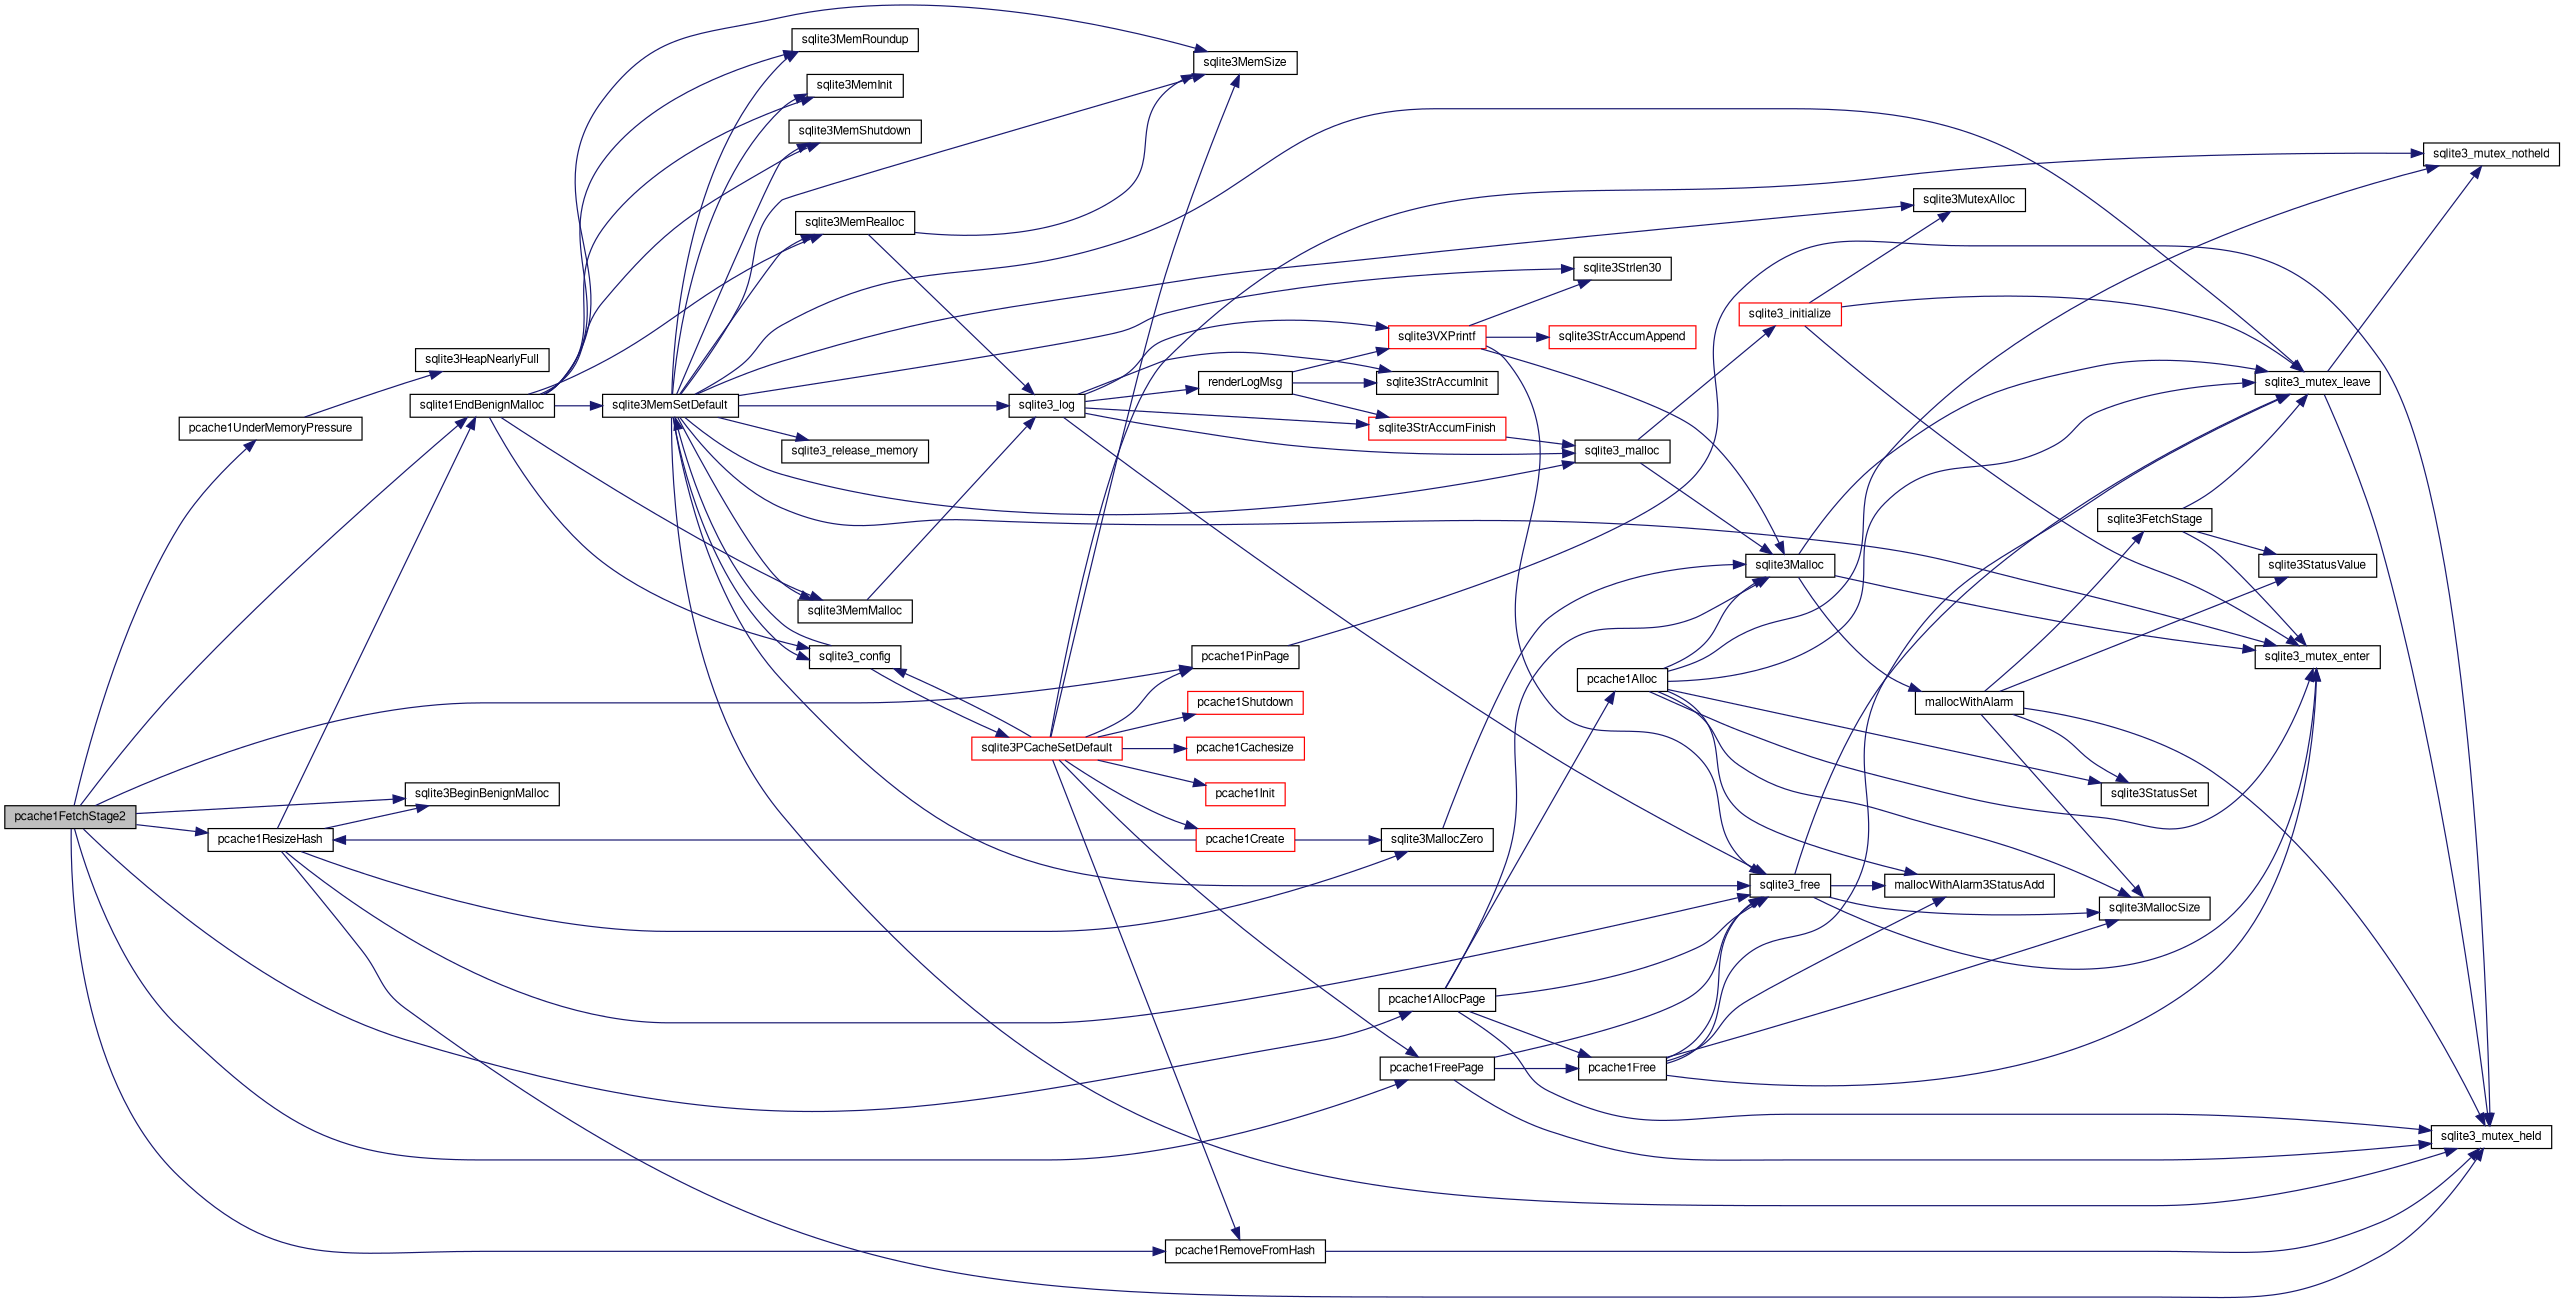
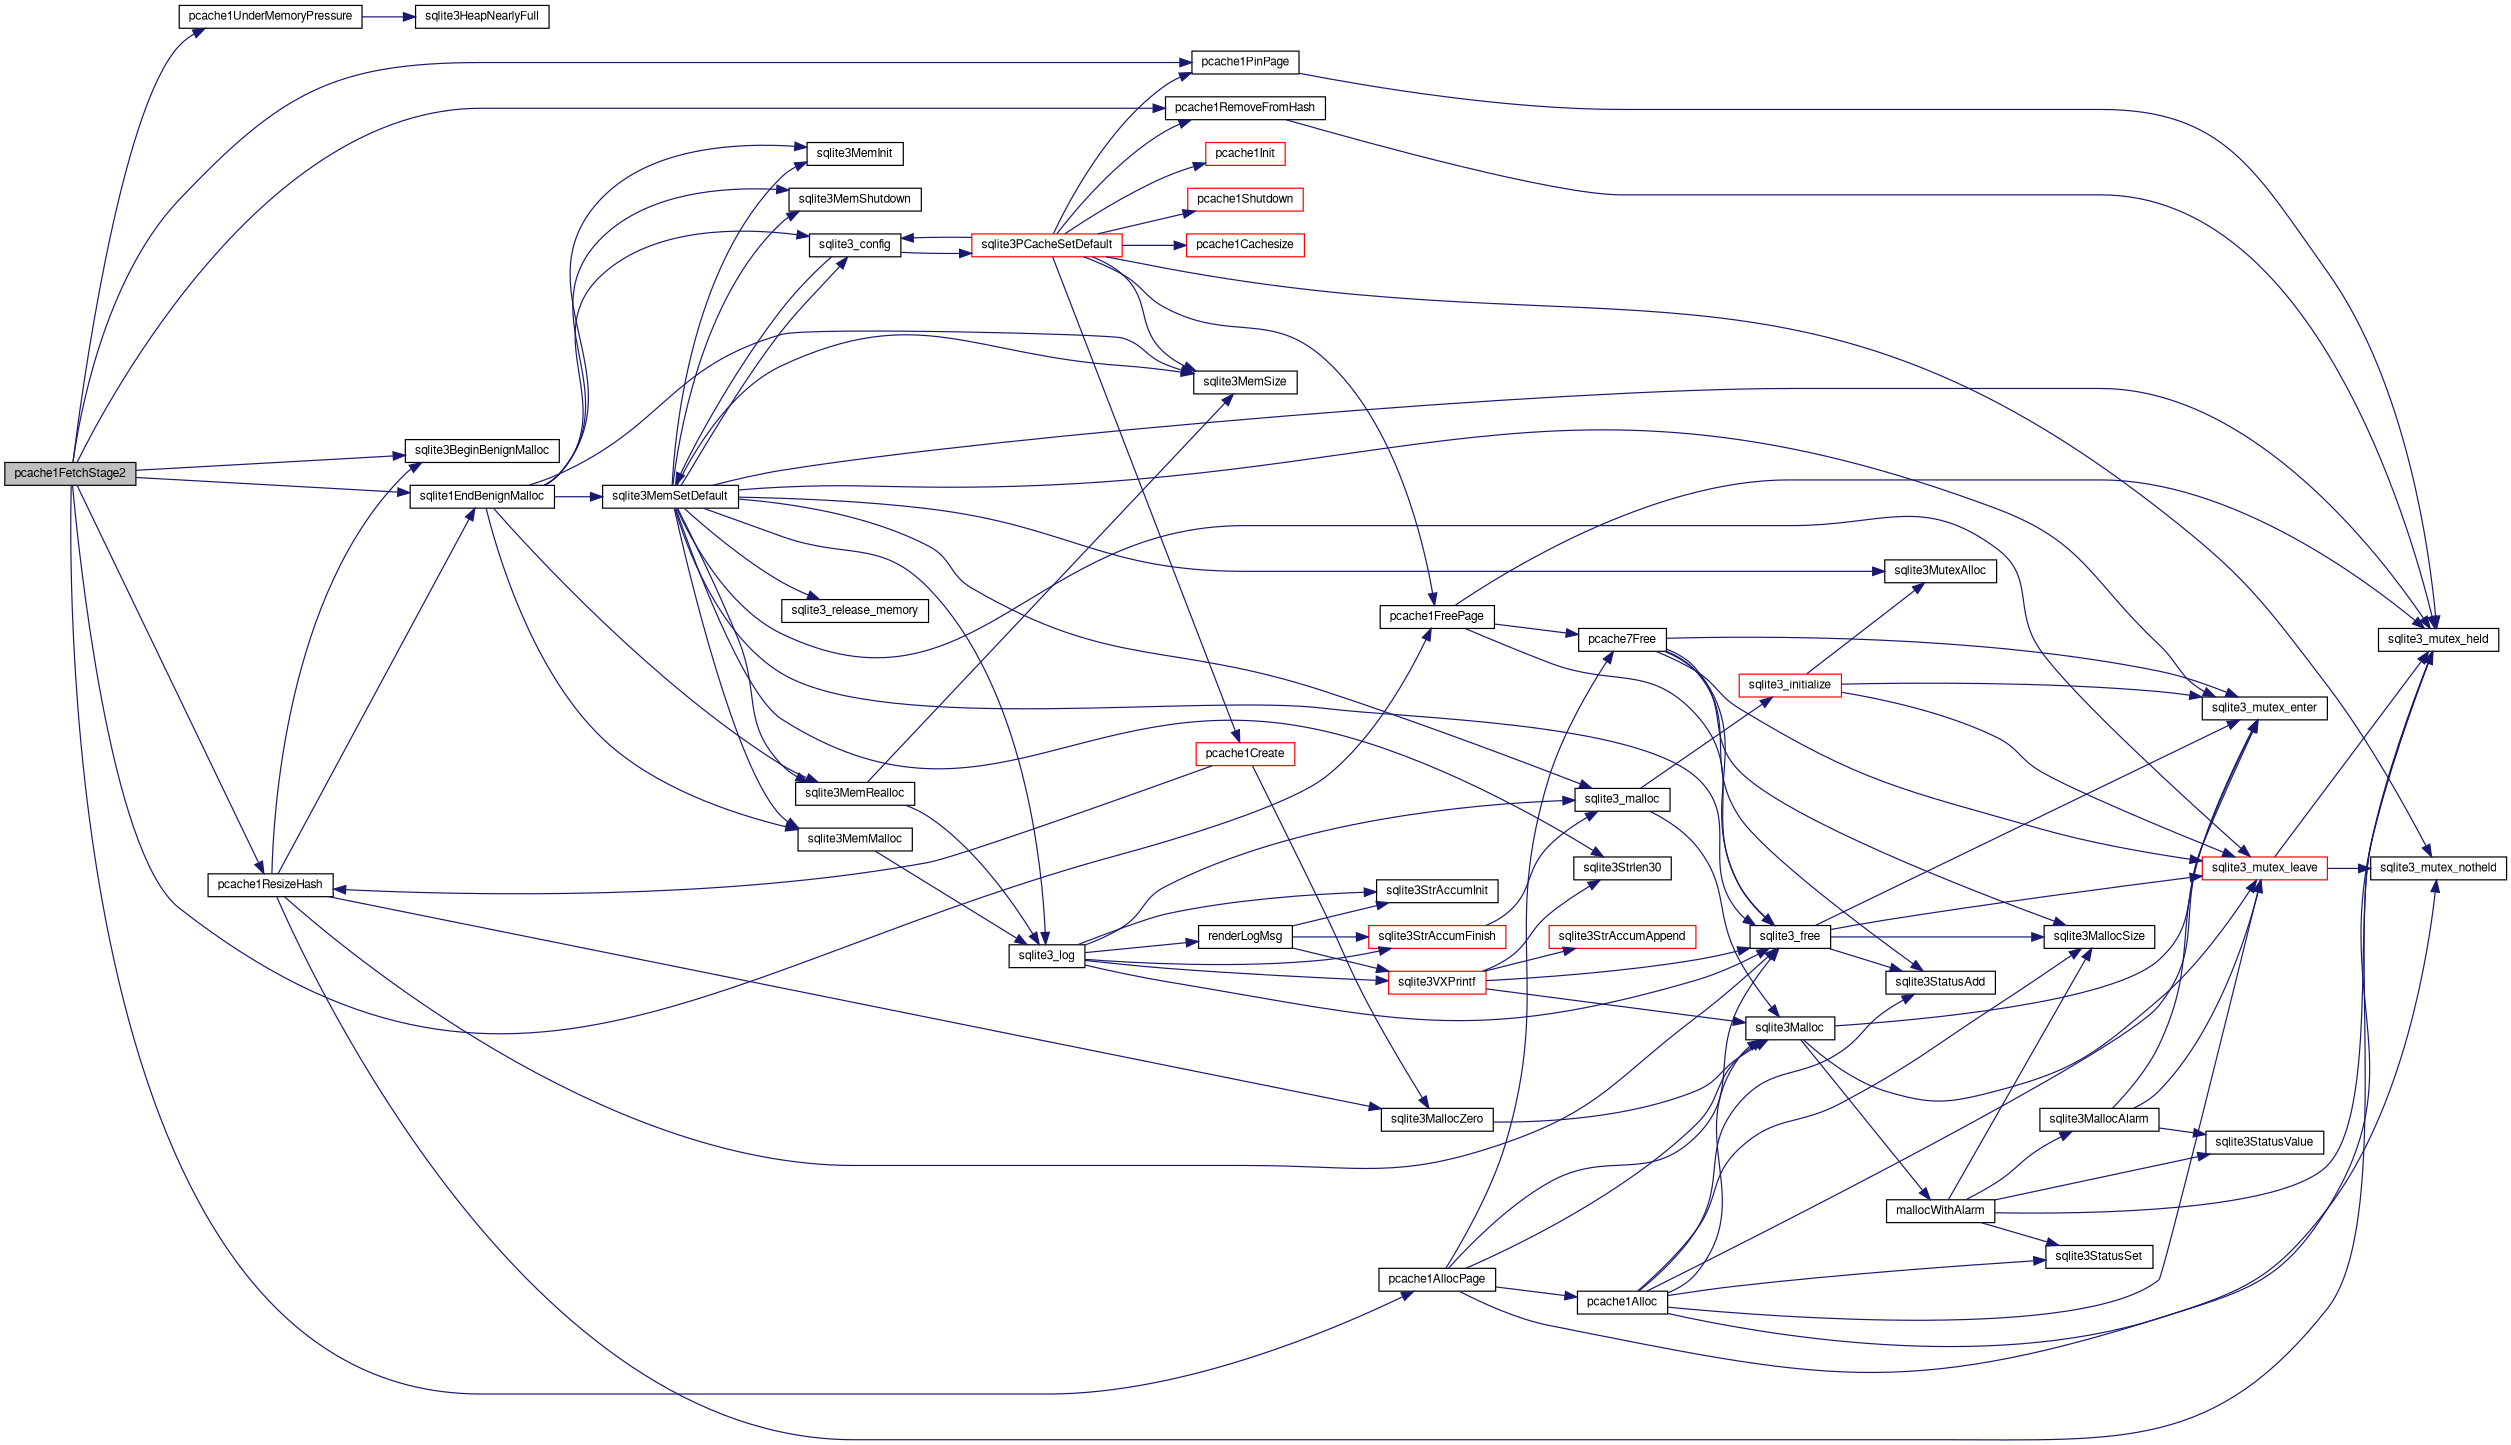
node "sqlite3MemRoundup": removed
node "sqlite3_mutex_leave": color black -> red
node "sqlite3FetchStage": label "sqlite3FetchStage" -> "sqlite3MallocAlarm"
node "mallocWithAlarm3StatusAdd": label "mallocWithAlarm3StatusAdd" -> "sqlite3StatusAdd"
node "pcache1Free": label "pcache1Free" -> "pcache7Free"
